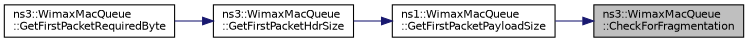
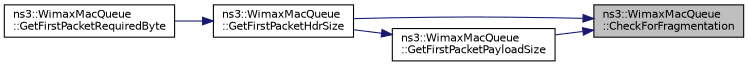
edge "ns3::WimaxMacQueue ::GetFirstPacketHdrSize" -> "ns3::WimaxMacQueue ::CheckForFragmentation": added
node "ns1::WimaxMacQueue ::GetFirstPacketPayloadSize": label "ns1::WimaxMacQueue ::GetFirstPacketPayloadSize" -> "ns3::WimaxMacQueue ::GetFirstPacketPayloadSize"
